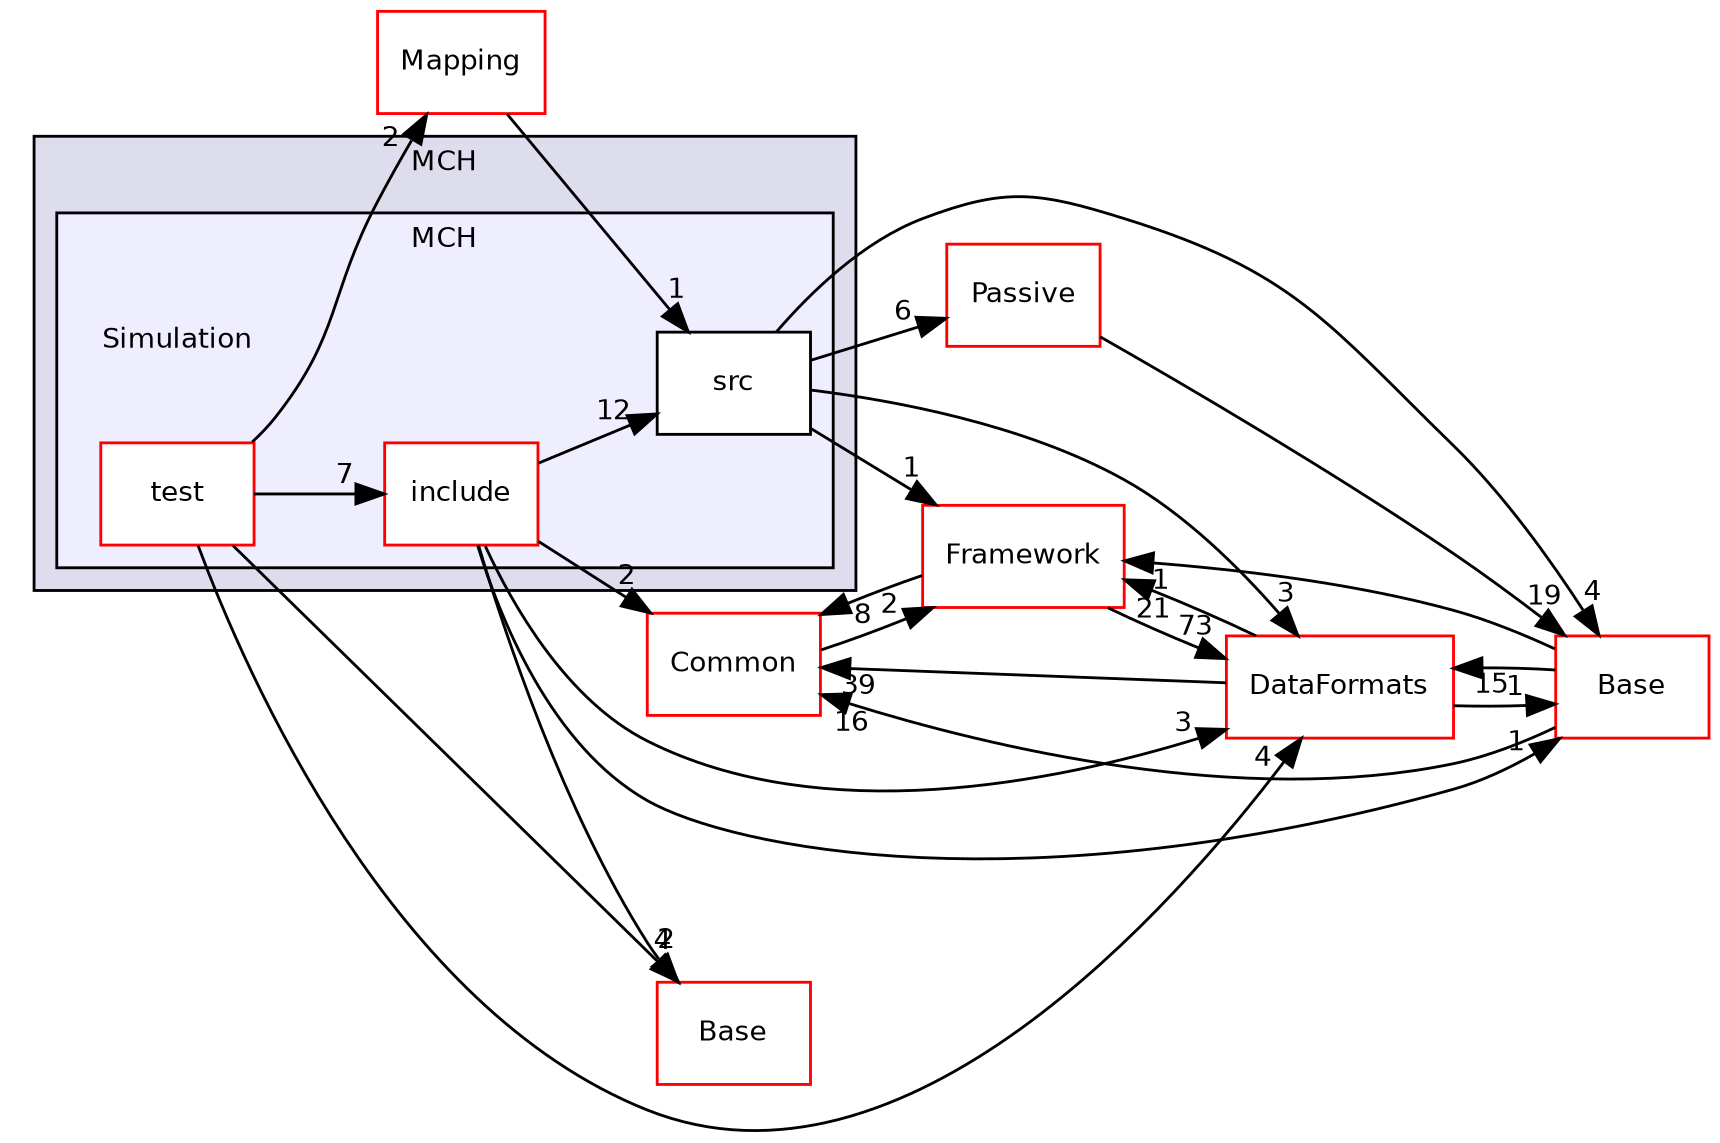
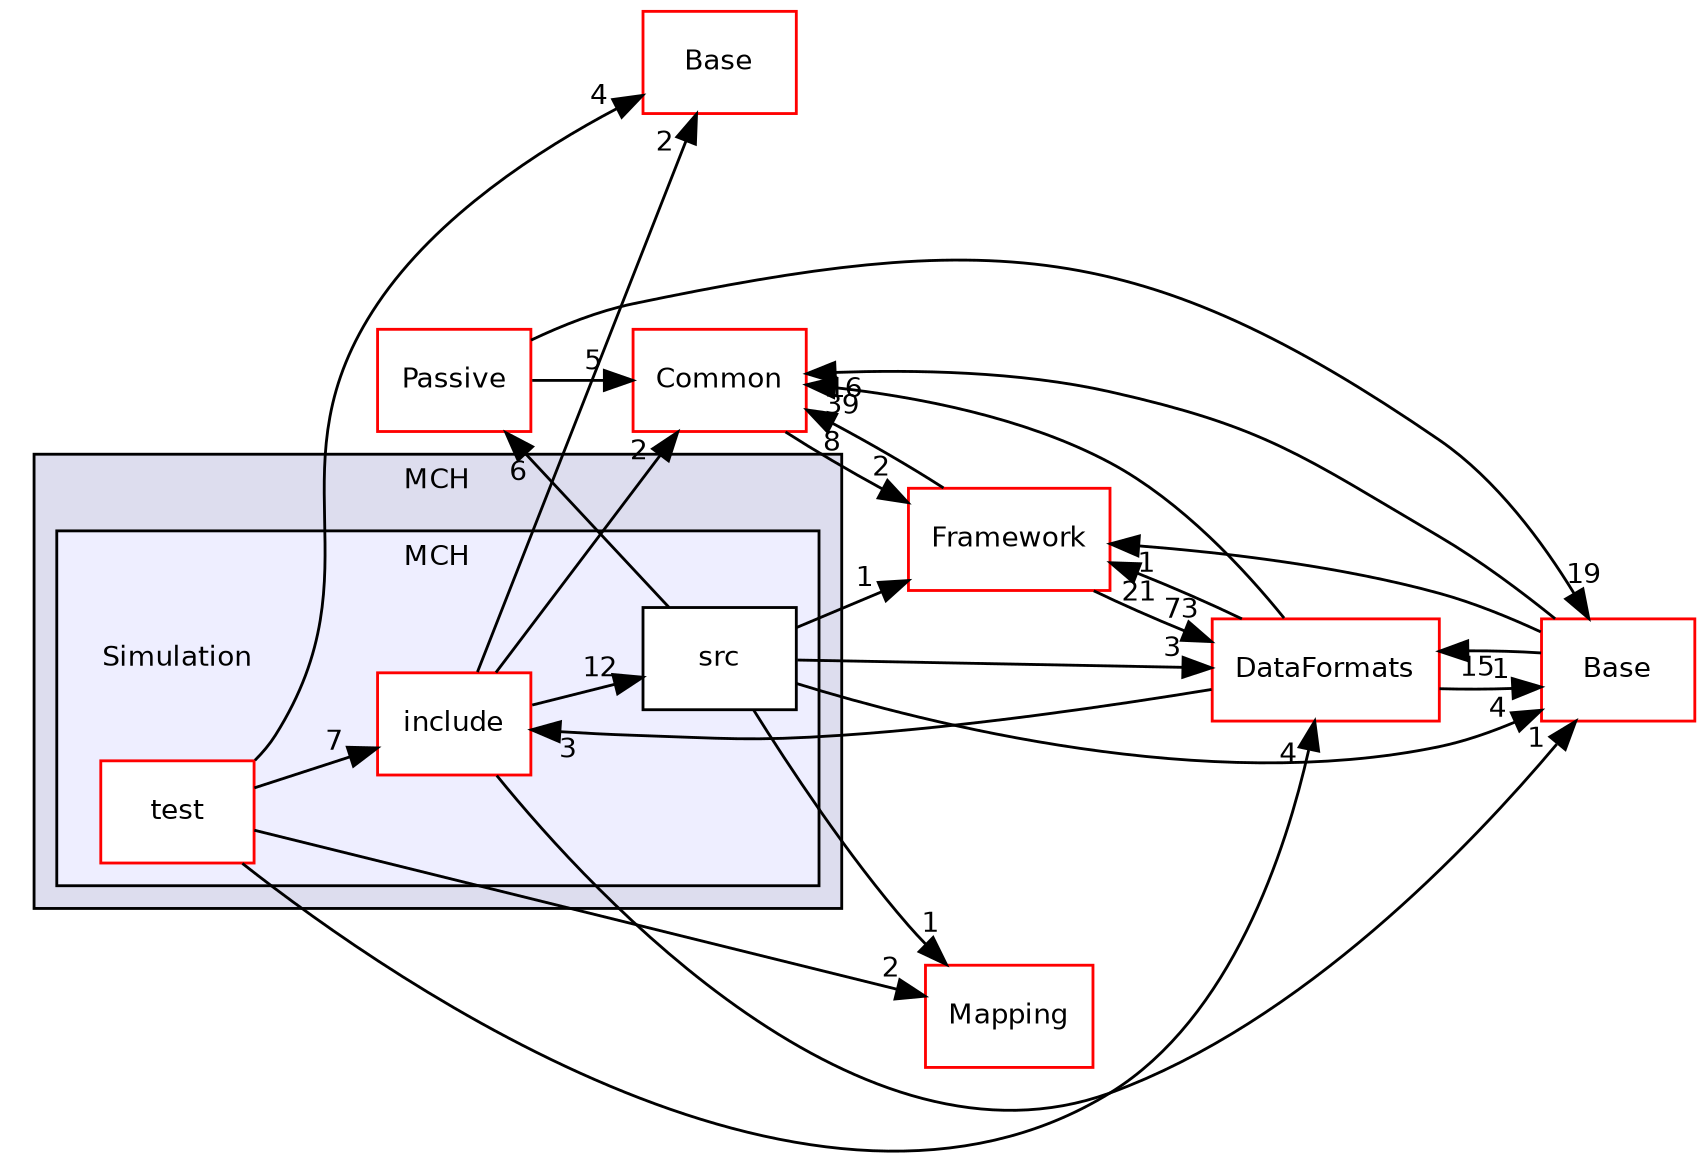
edge "Mapping" -> "src": reversed
edge "Passive" -> "Common": added
edge "include" -> "DataFormats": reversed
